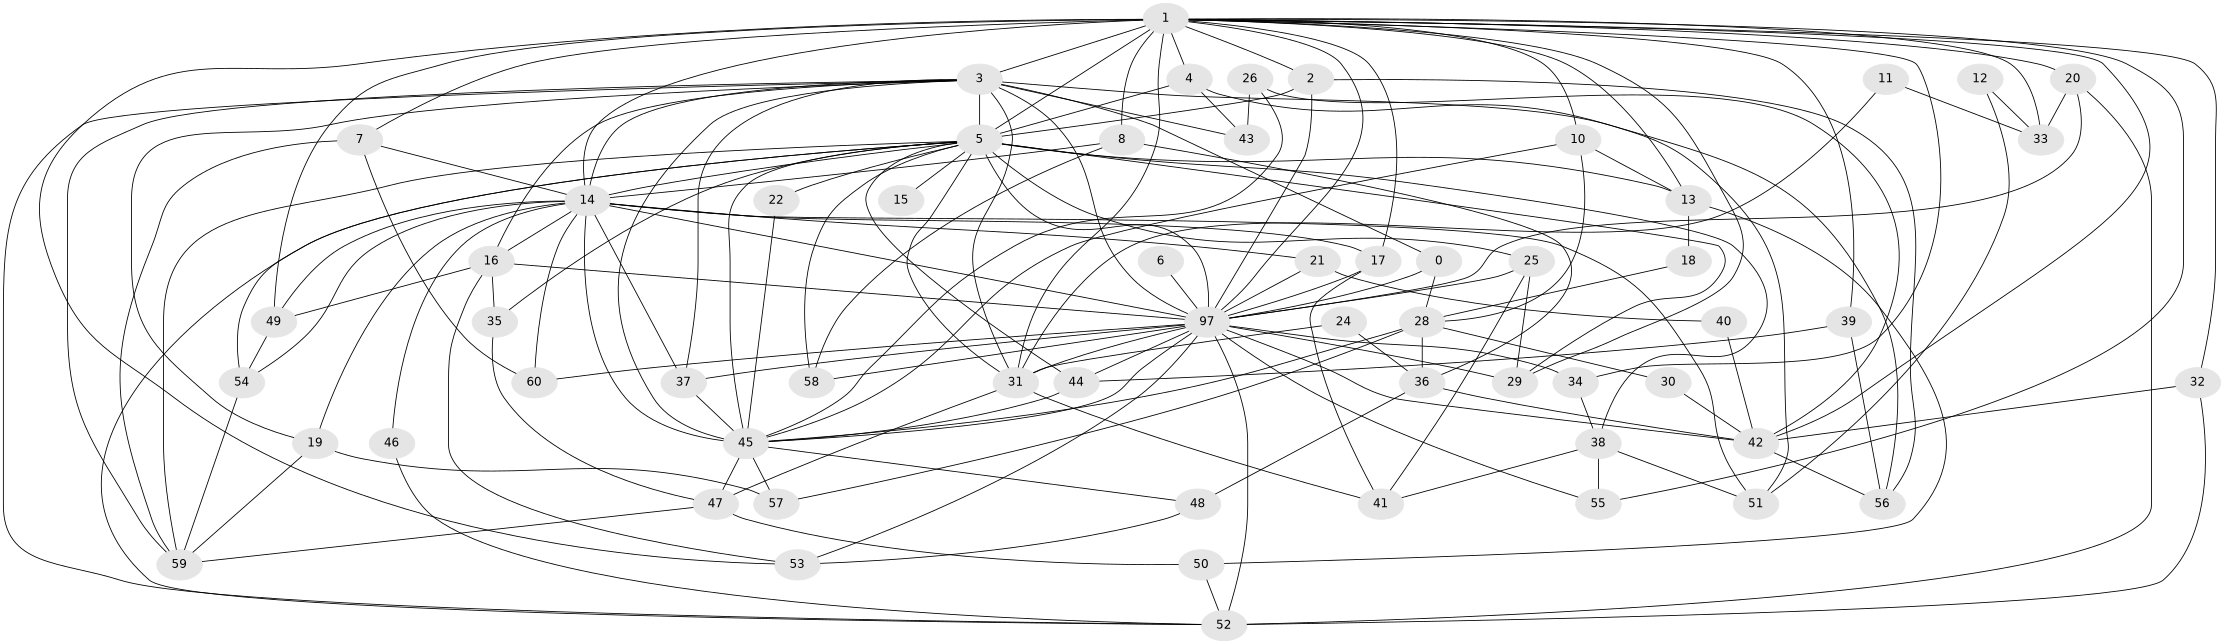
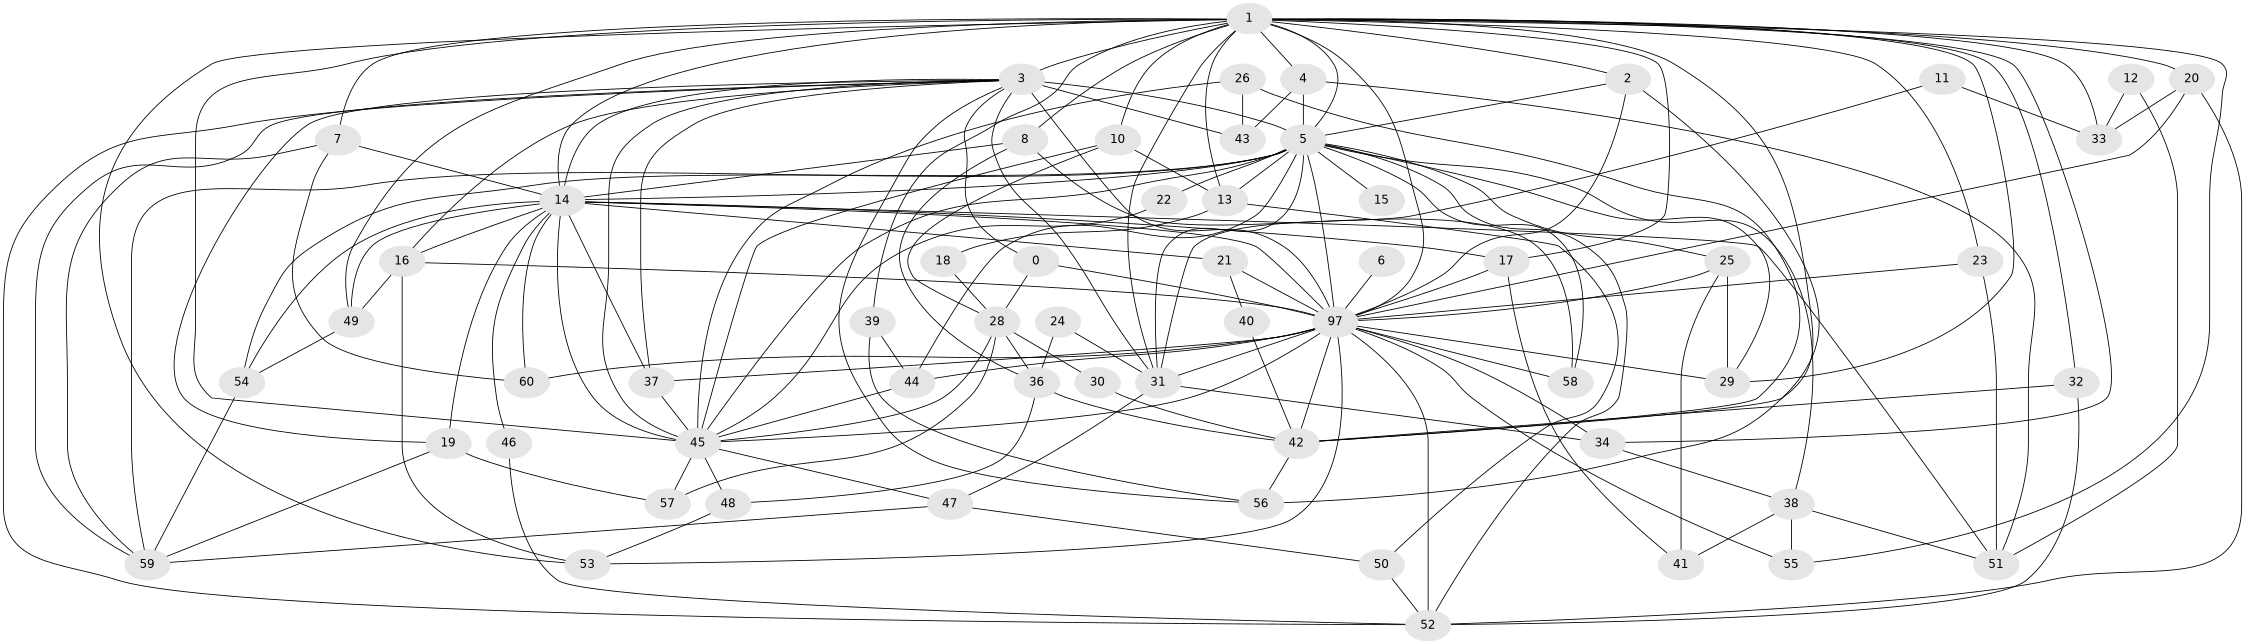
edge "1" -- "45": added
node "23": added
node "35": removed
edge "31" -- "41": now "31" -- "34"
